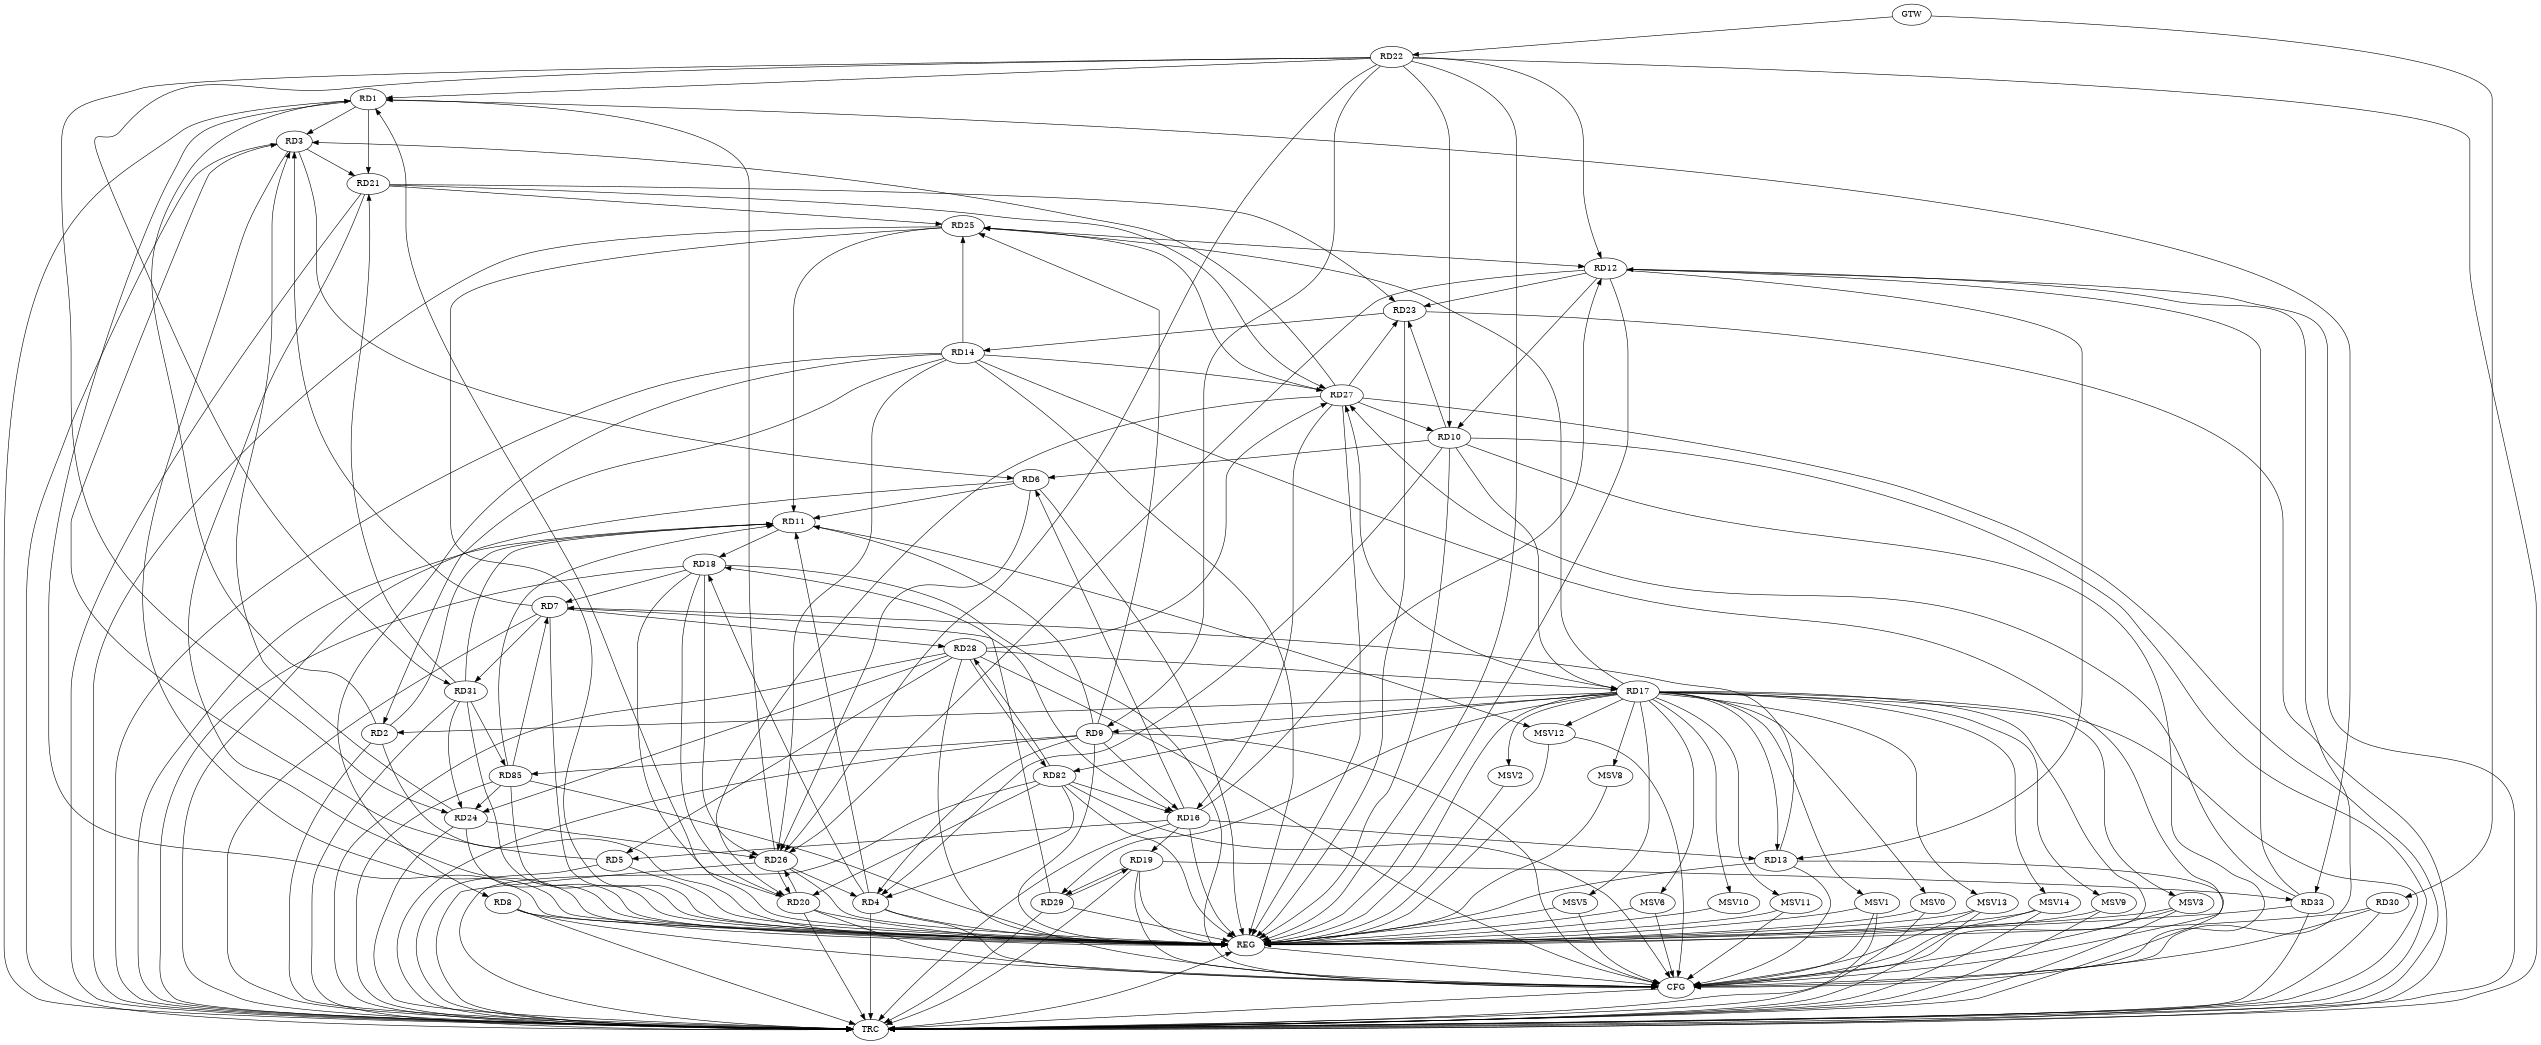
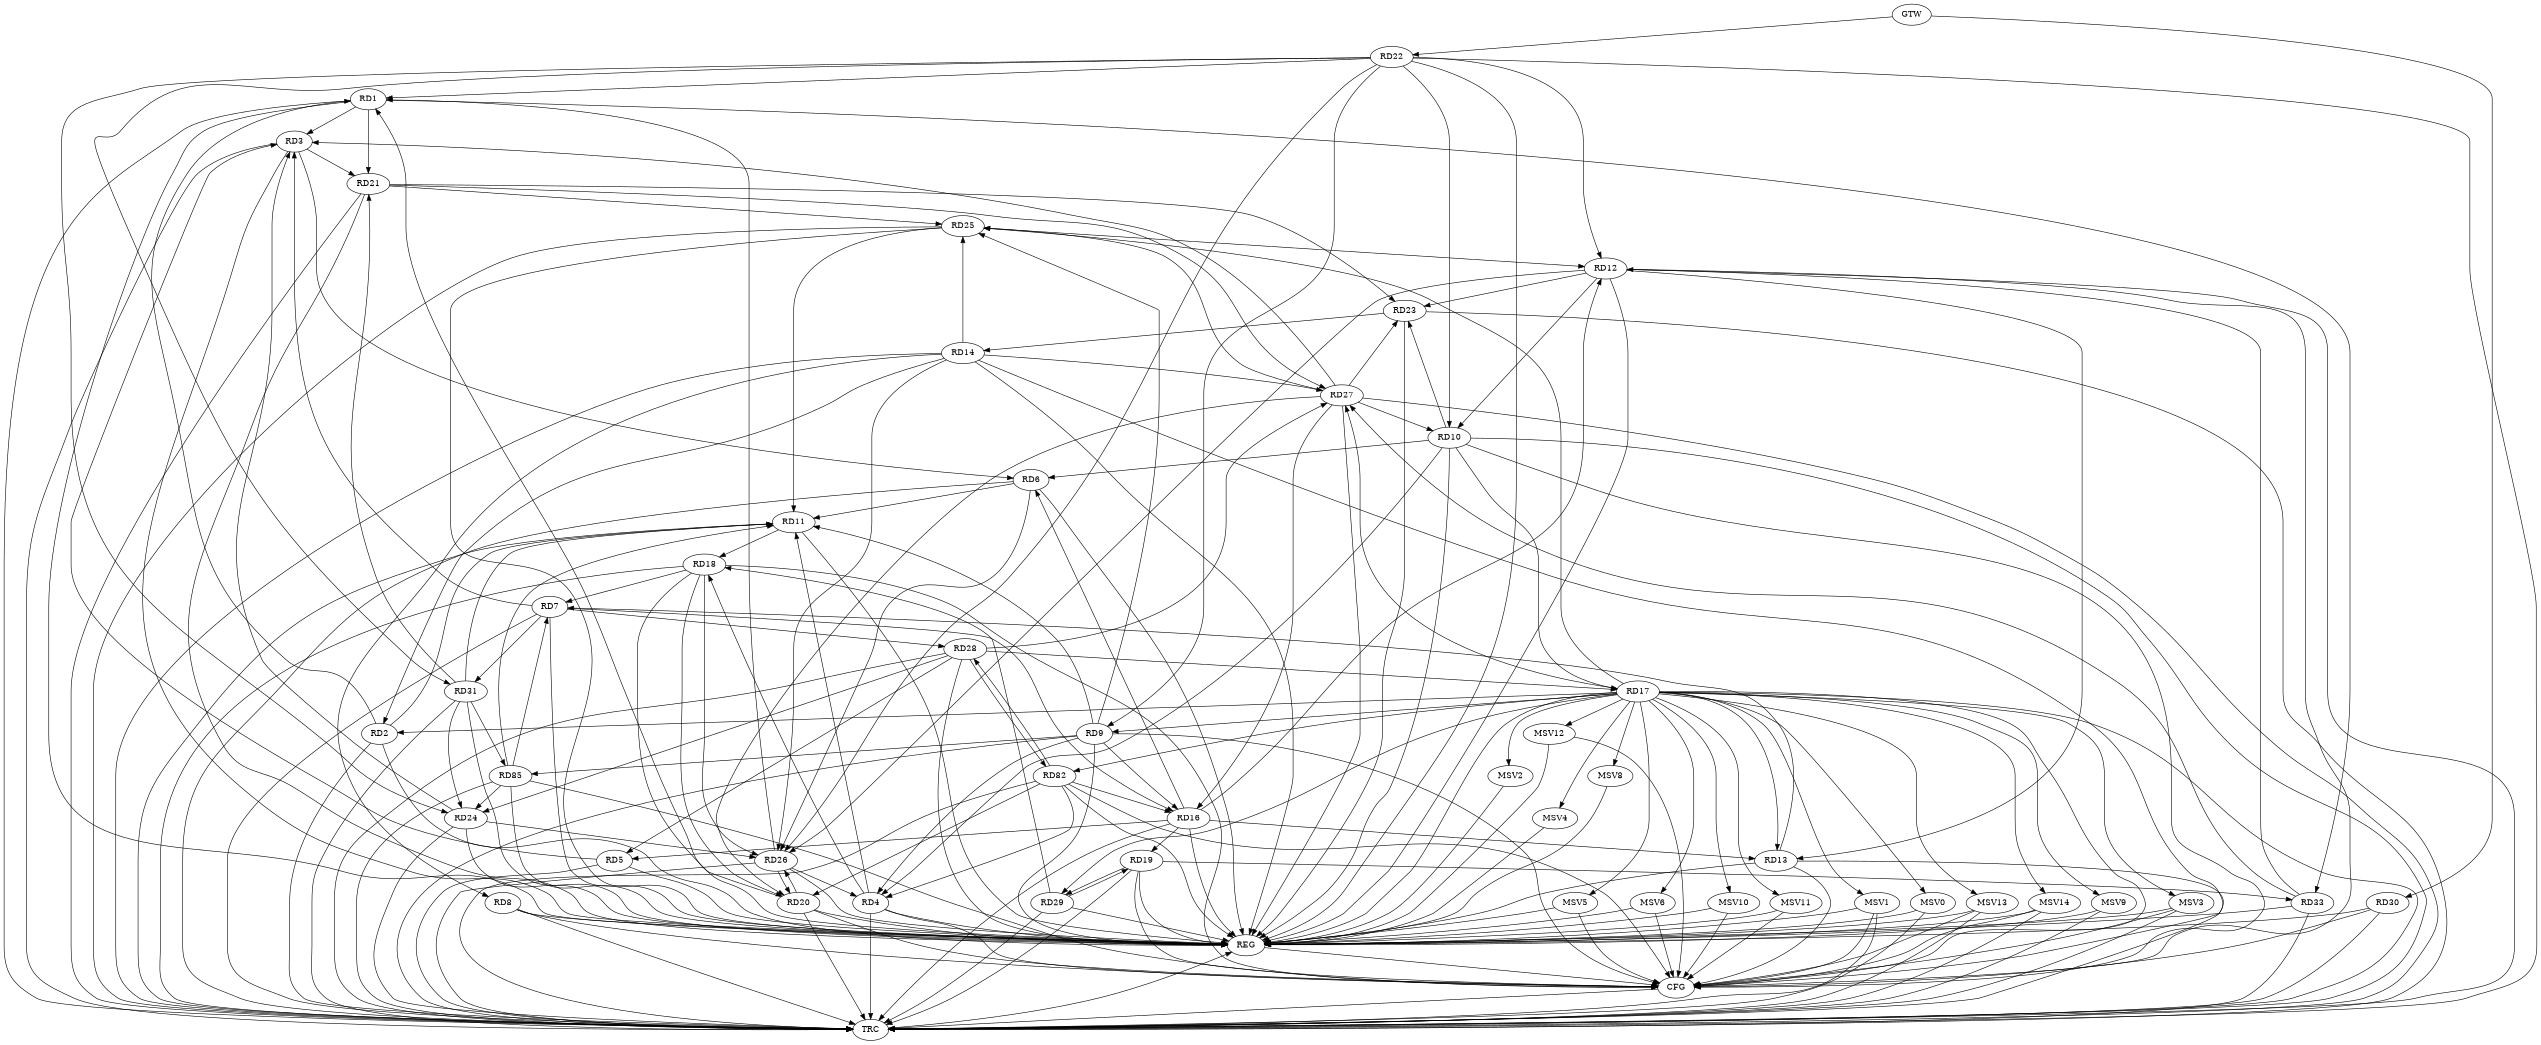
edge "RD11" -> "MSV12": now "RD11" -> "REG"
node "MSV4": added
edge "RD28" -> "CFG": now "MSV10" -> "CFG"
